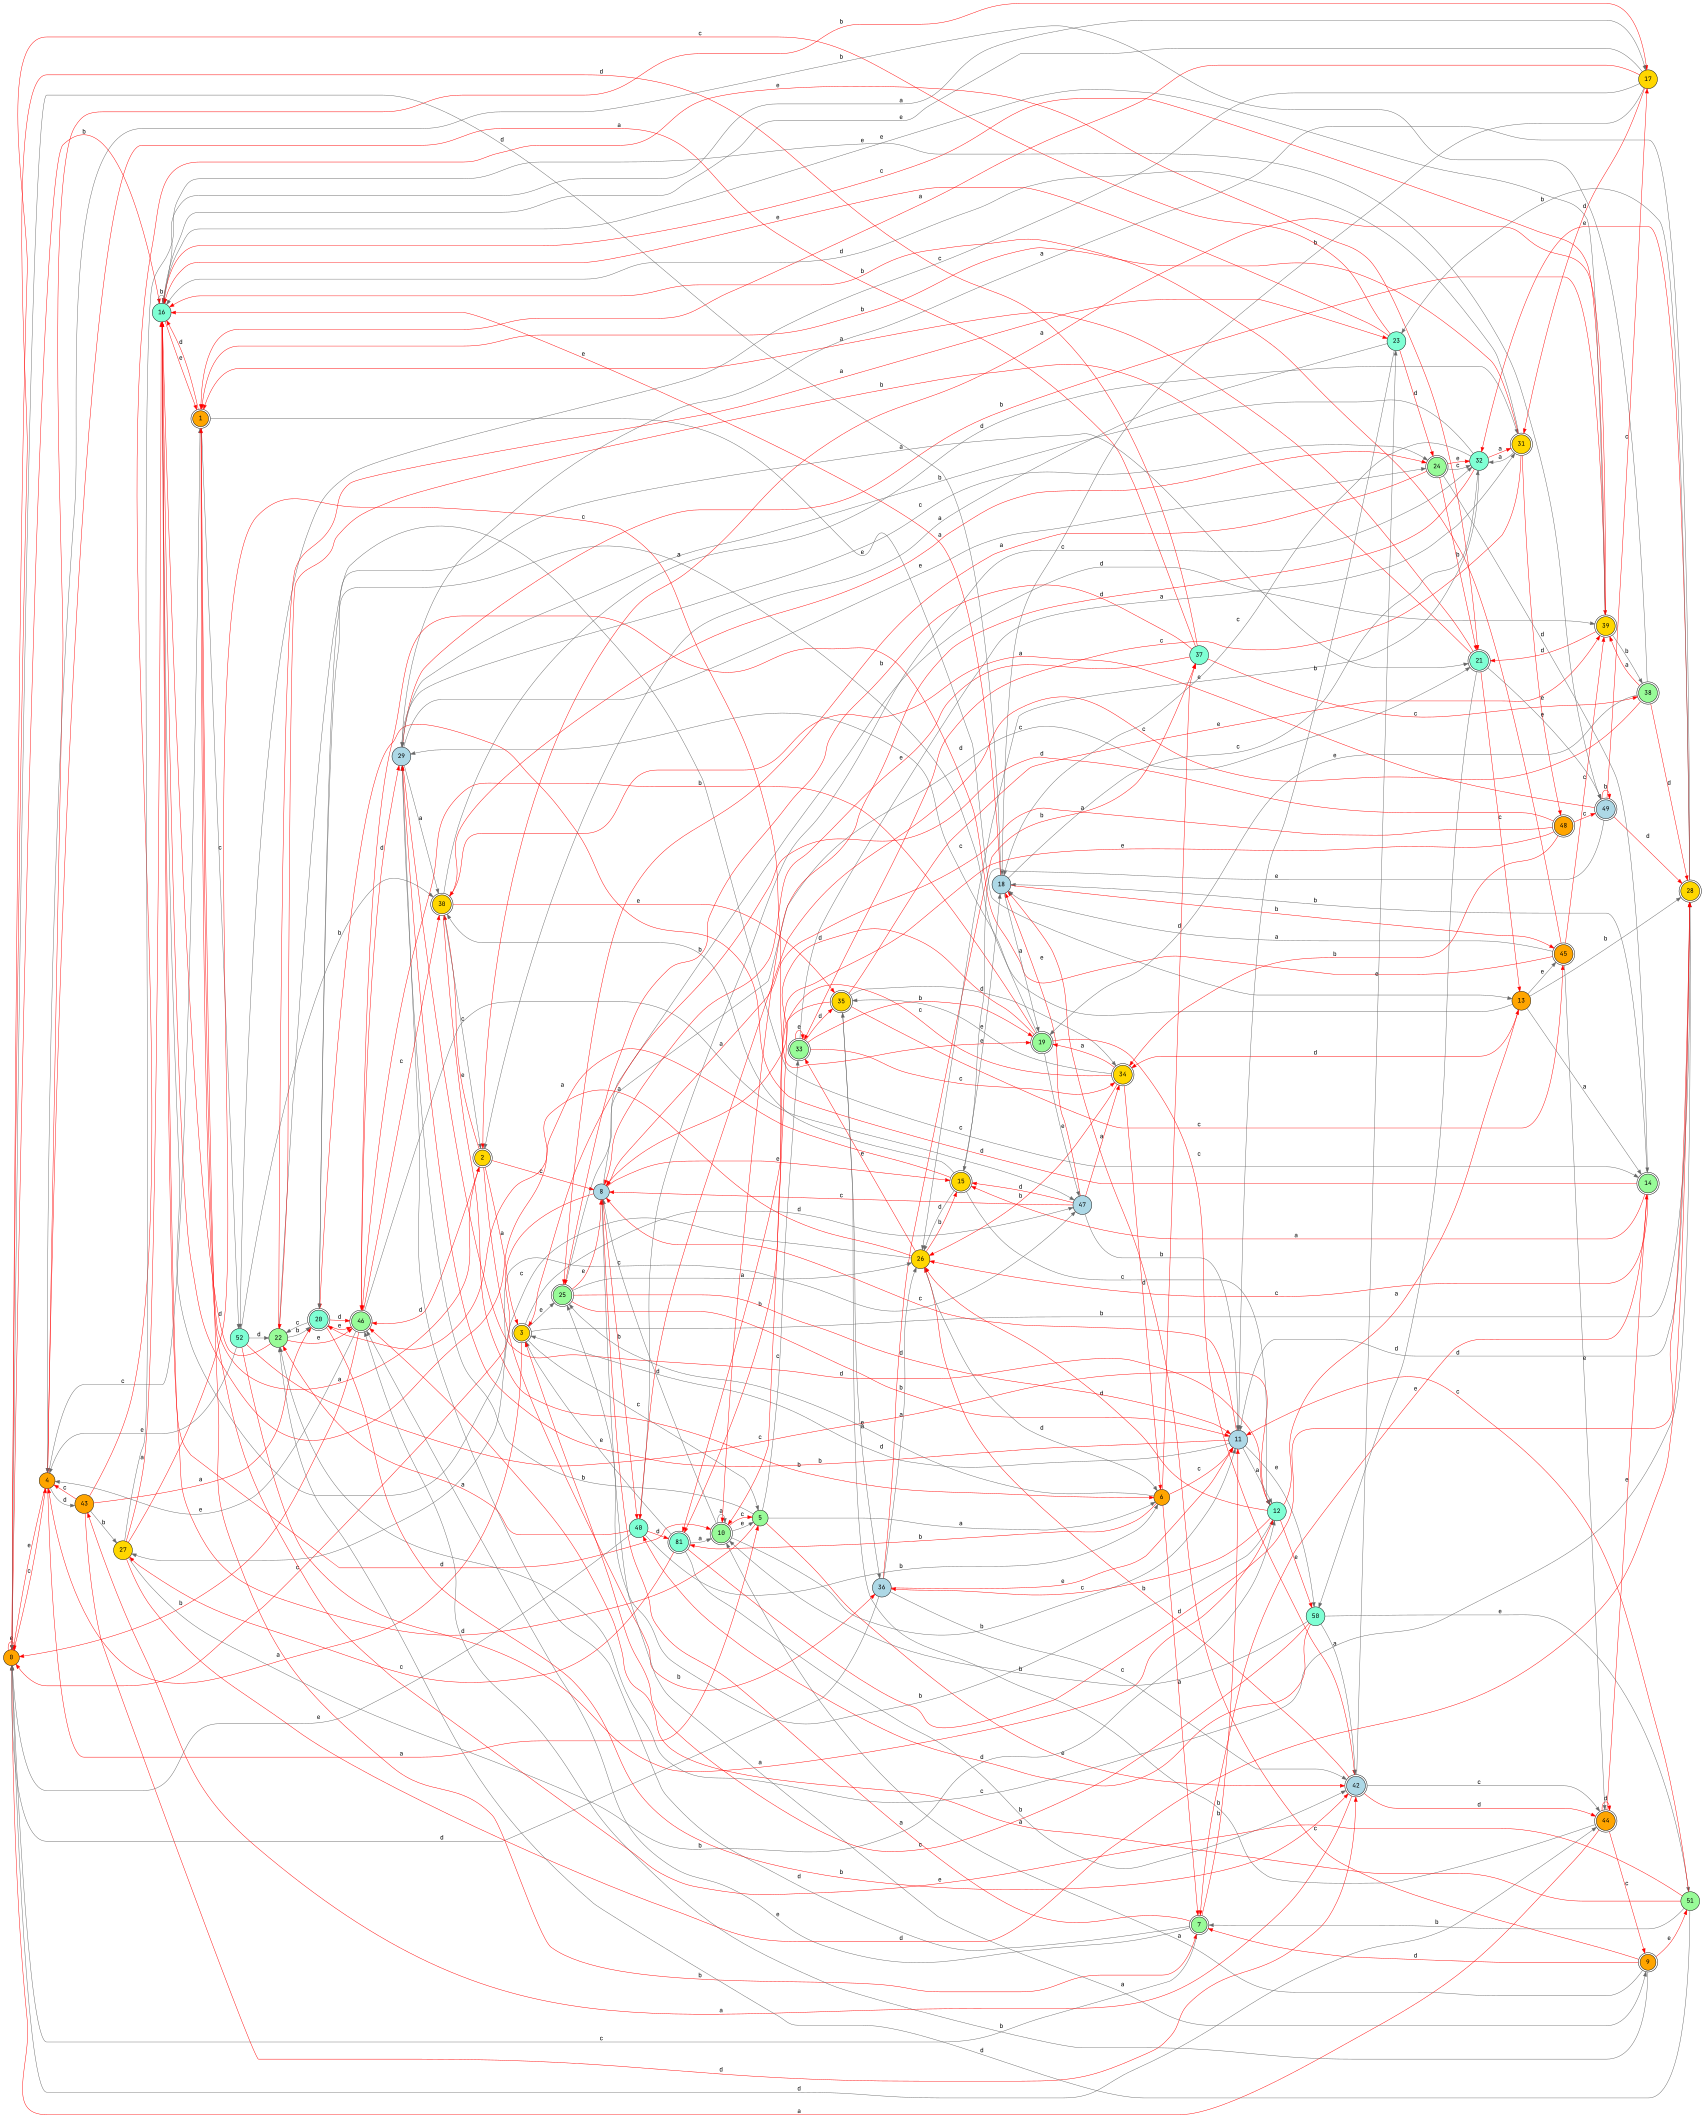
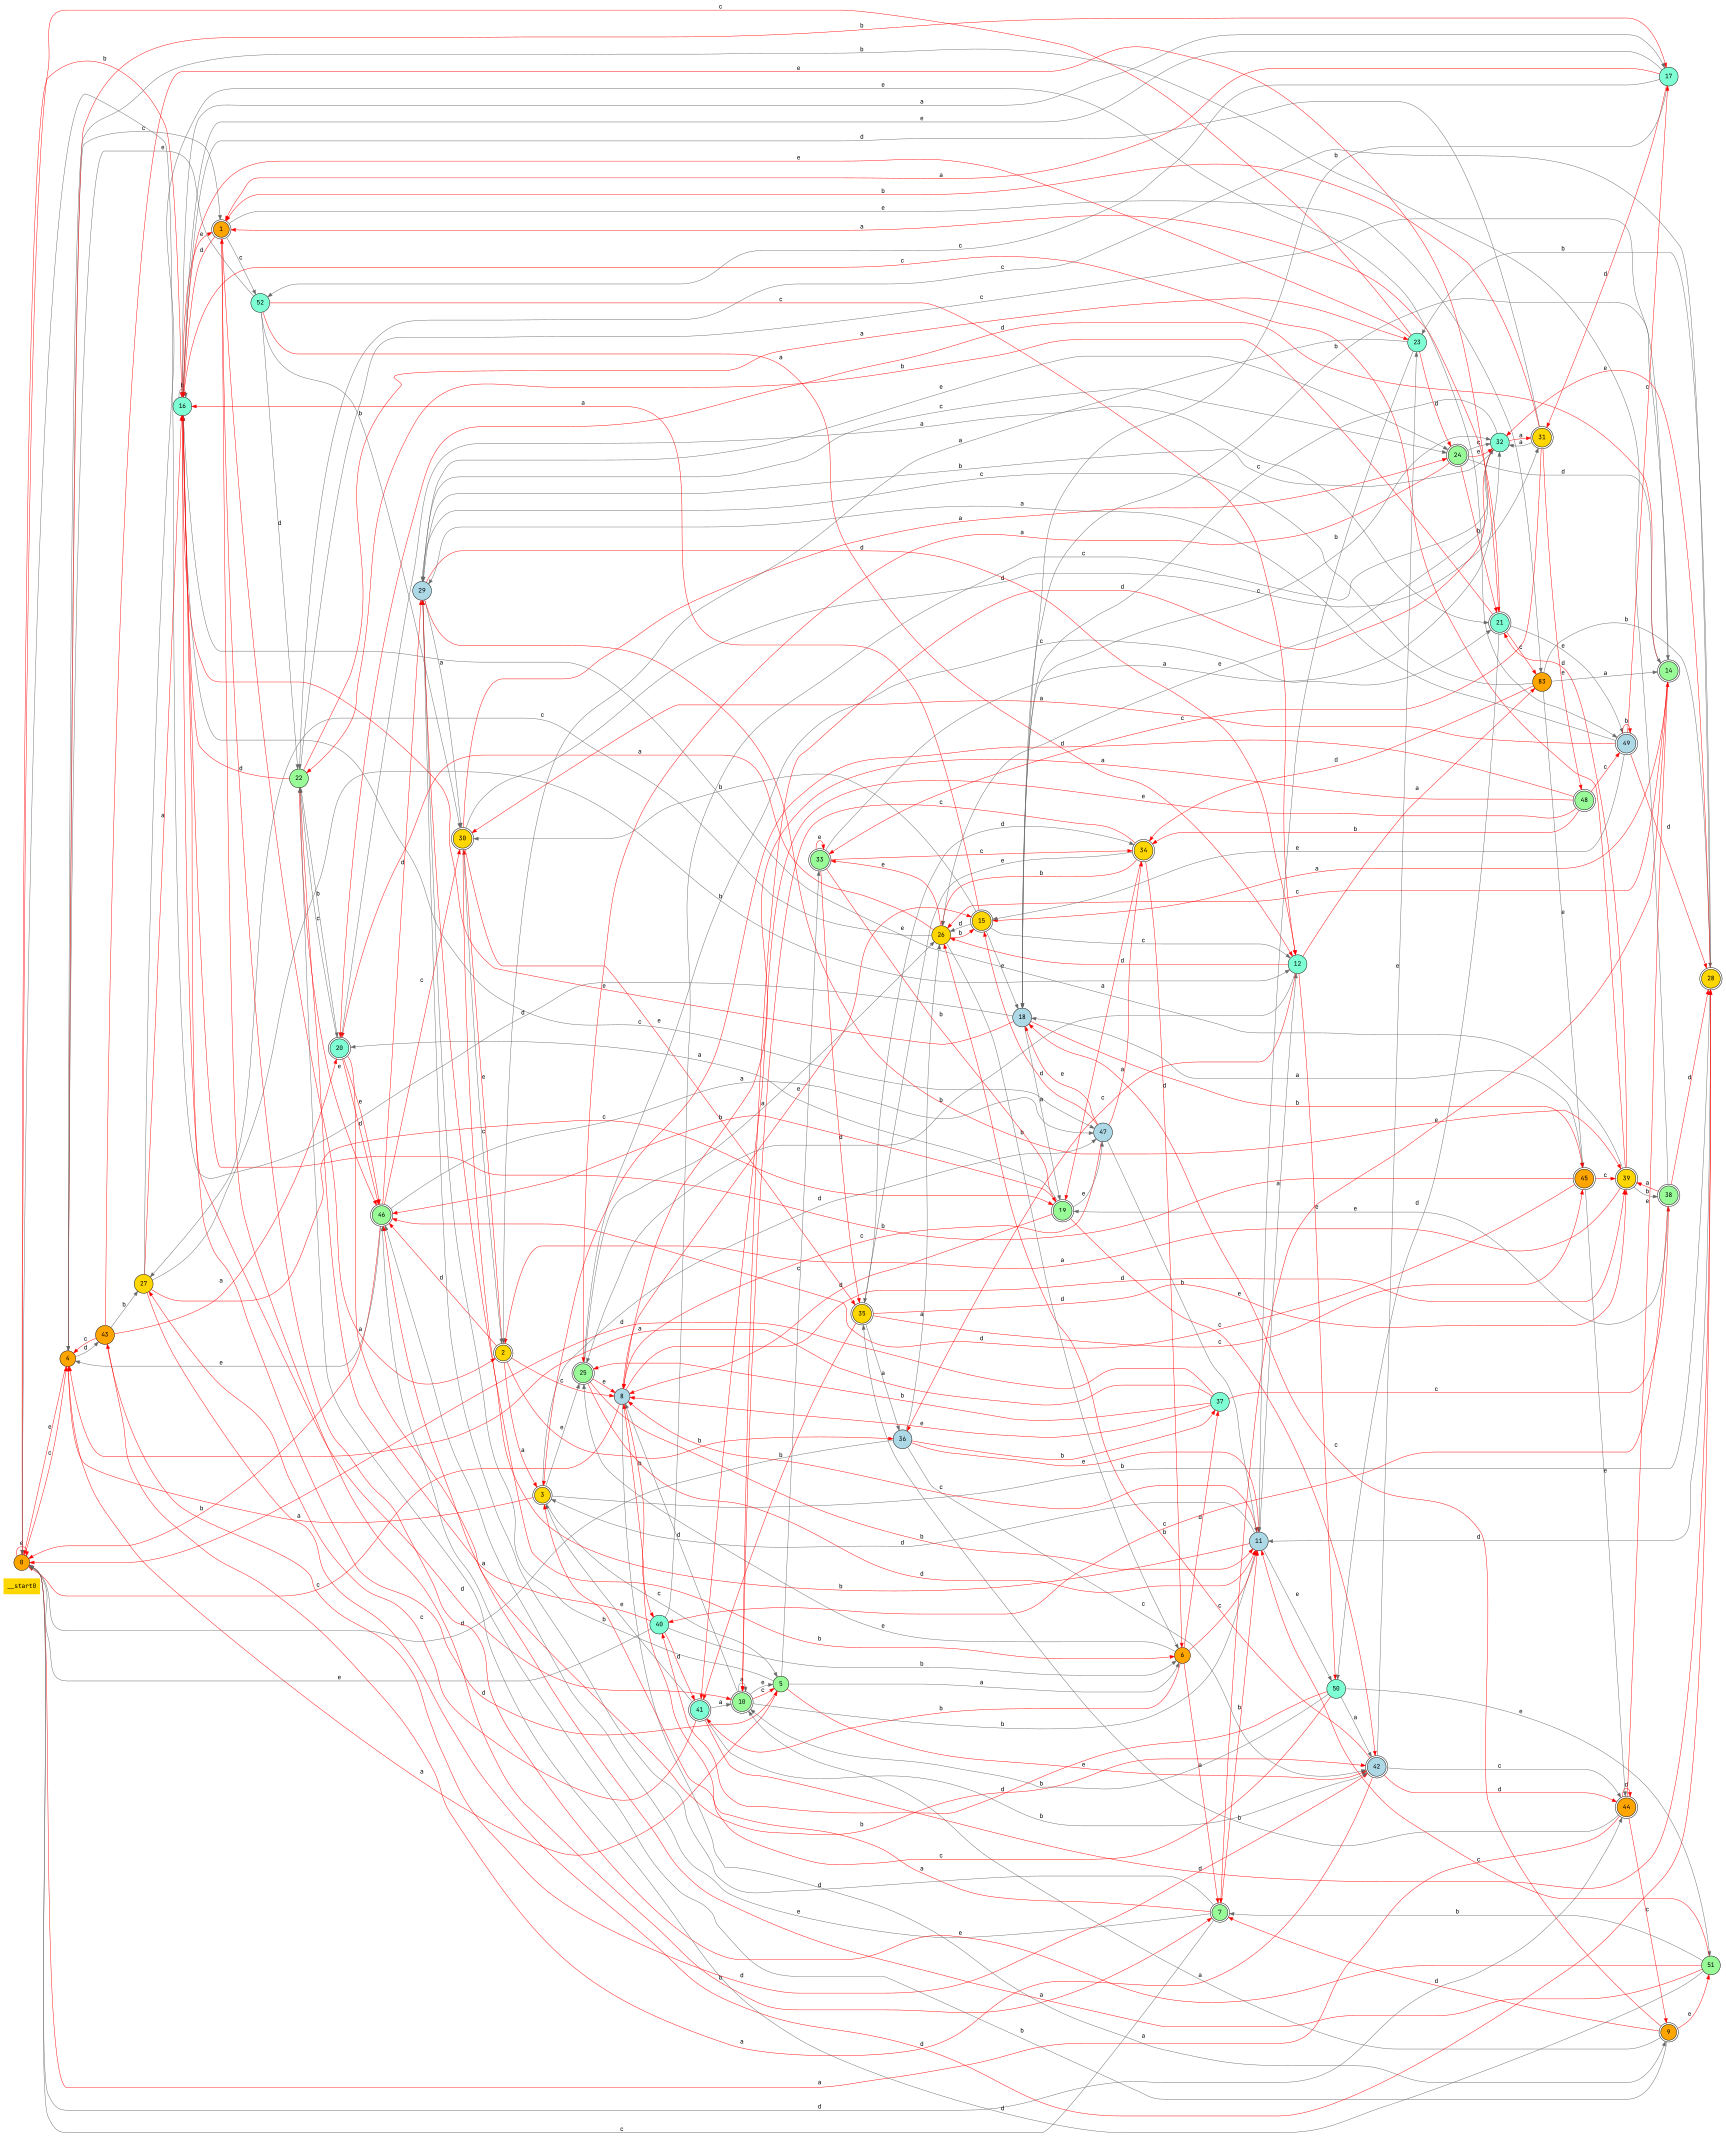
node "17": fillcolor gold -> aquamarine
edge "28" -> "29": now "49" -> "29"
edge "33" -> "31": now "33" -> "32"
edge "8" -> "39": color gray40 -> red
node "48": fillcolor orange -> palegreen
node "13": label "13" -> "83"
node "81": label "81" -> "41"
node "__start0": added
